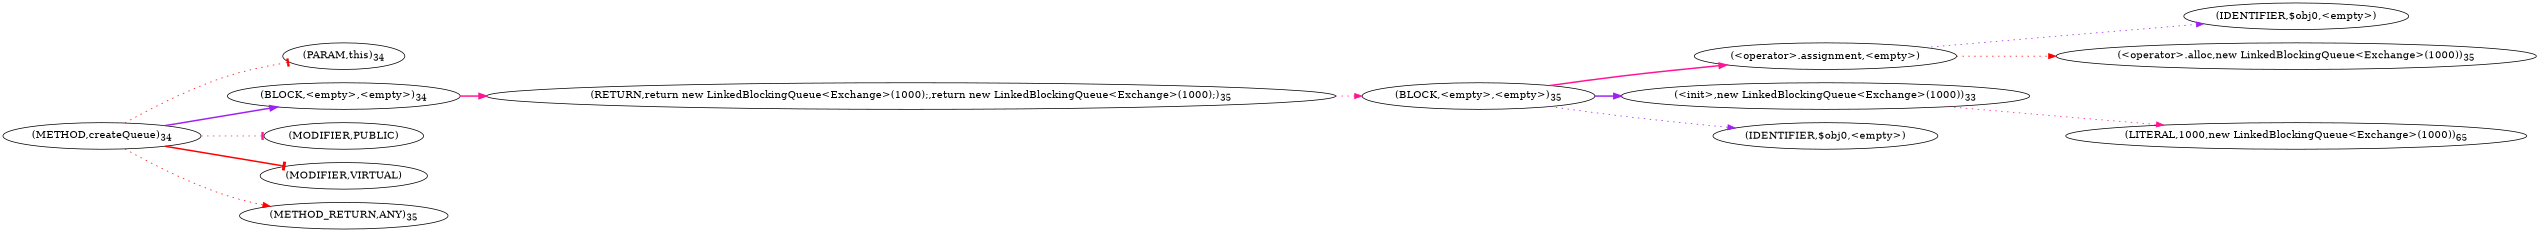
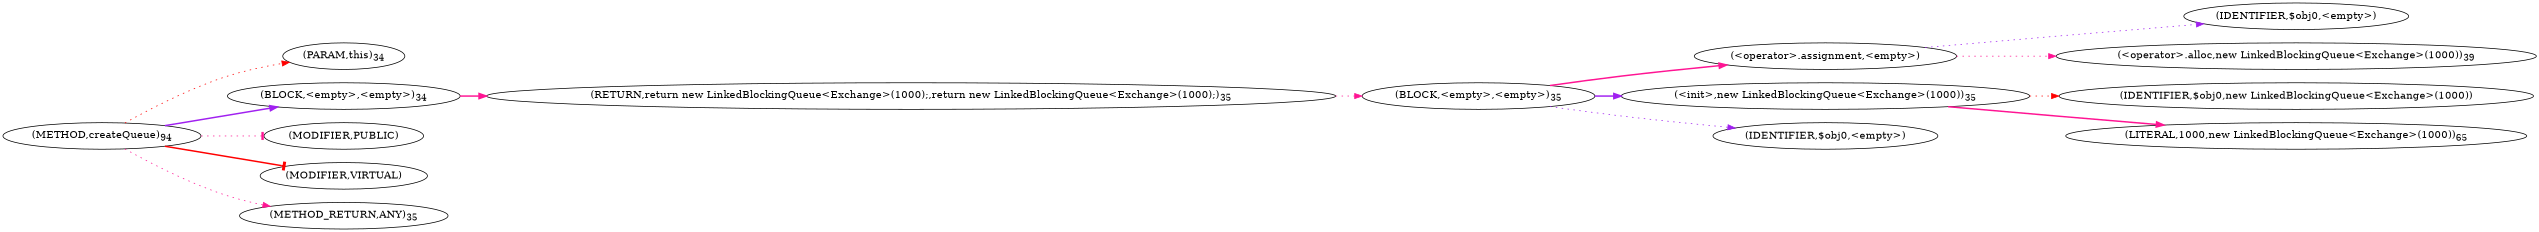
node "(<operator>.alloc,new LinkedBlockingQueue<Exchange>(1000))": text "35" -> "39"
edge "(<operator>.assignment,<empty>)" -> "(<operator>.alloc,new LinkedBlockingQueue<Exchange>(1000))": color red -> deeppink
edge "(METHOD,createQueue)" -> "(PARAM,this)": arrowhead tee -> normal
node "(<init>,new LinkedBlockingQueue<Exchange>(1000))": text "33" -> "35"
node "(IDENTIFIER,$obj0,new LinkedBlockingQueue<Exchange>(1000))": added
edge "(<init>,new LinkedBlockingQueue<Exchange>(1000))" -> "(LITERAL,1000,new LinkedBlockingQueue<Exchange>(1000))": style dotted -> bold
node "(METHOD,createQueue)": text "34" -> "94"
edge "(METHOD,createQueue)" -> "(METHOD_RETURN,ANY)": color red -> deeppink
